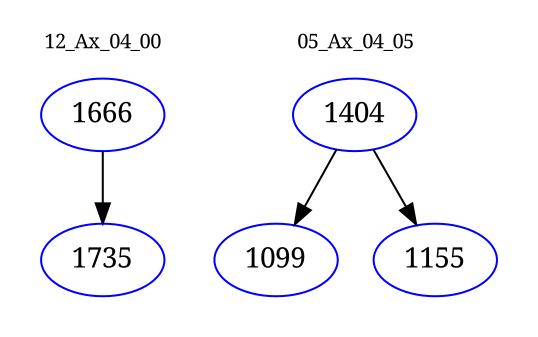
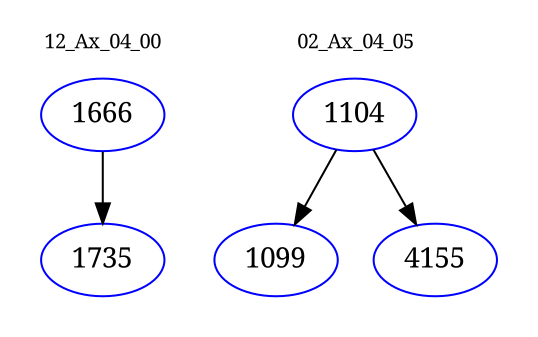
cluster "05_Ax_04_05": label "05_Ax_04_05" -> "02_Ax_04_05"
node "1404": label "1404" -> "1104"
node "1155": label "1155" -> "4155"
